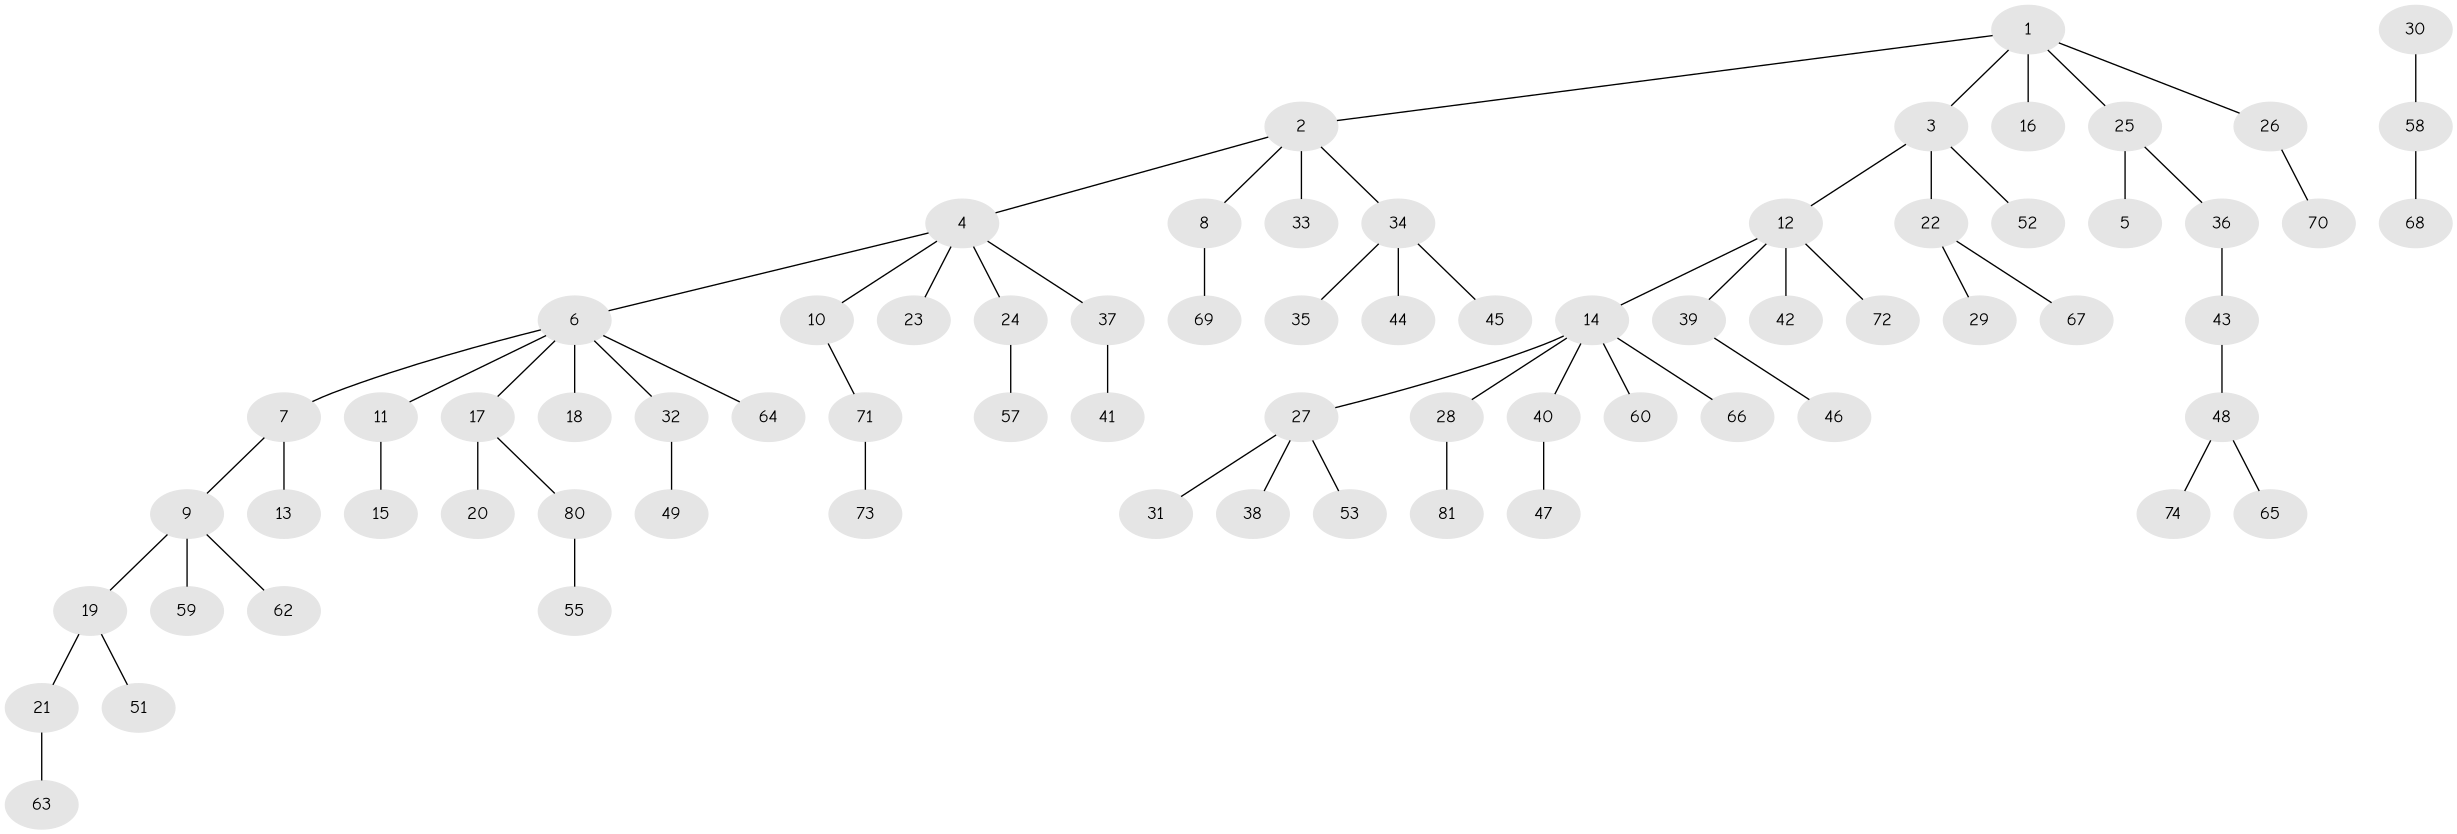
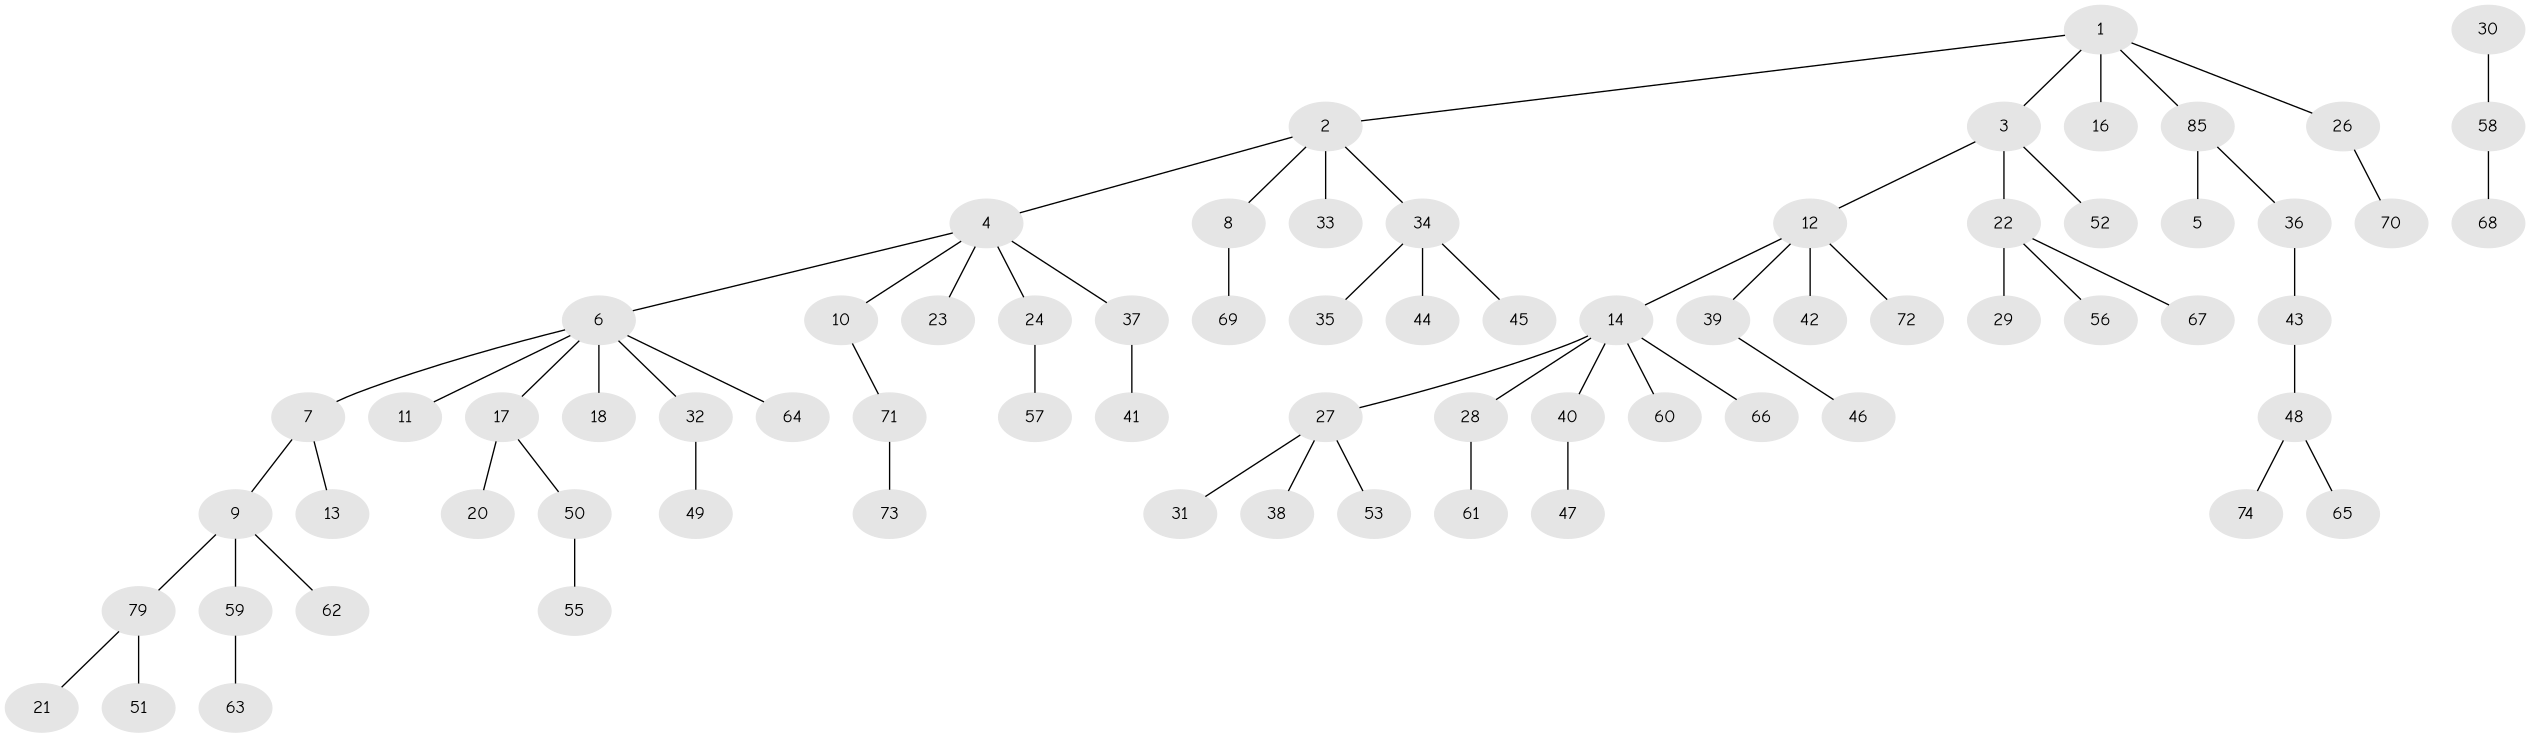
node "25": label "25" -> "85"
node "56": added
node "15": removed
node "80": label "80" -> "50"
node "81": label "81" -> "61"
node "19": label "19" -> "79"
edge "21" -- "63": now "59" -- "63"
